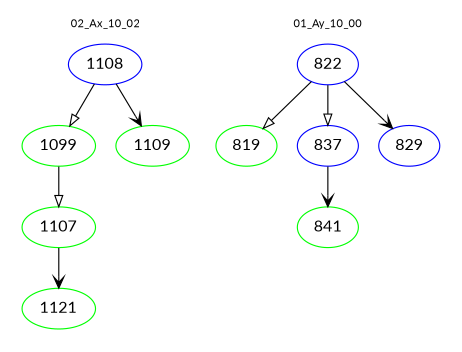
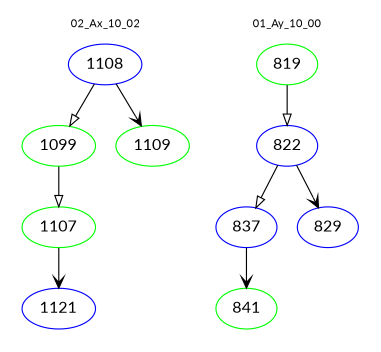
edge "822" -> "819": reversed
node "1121": color green -> blue
